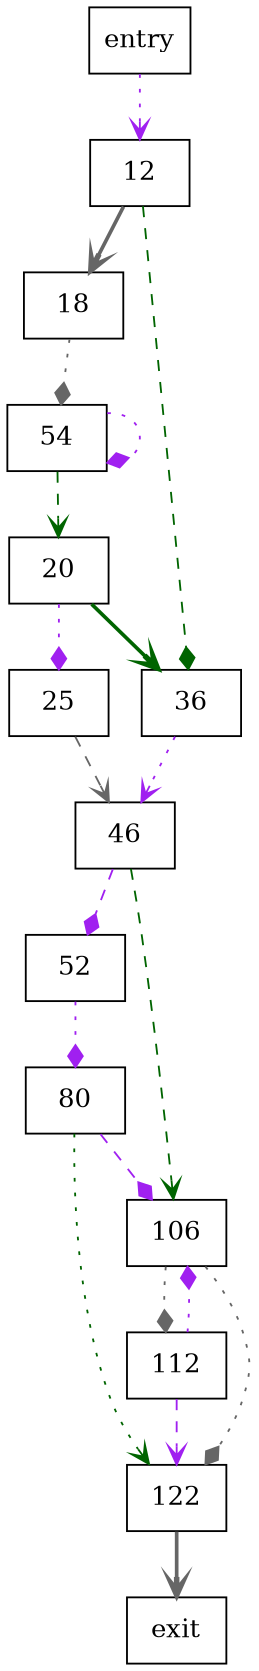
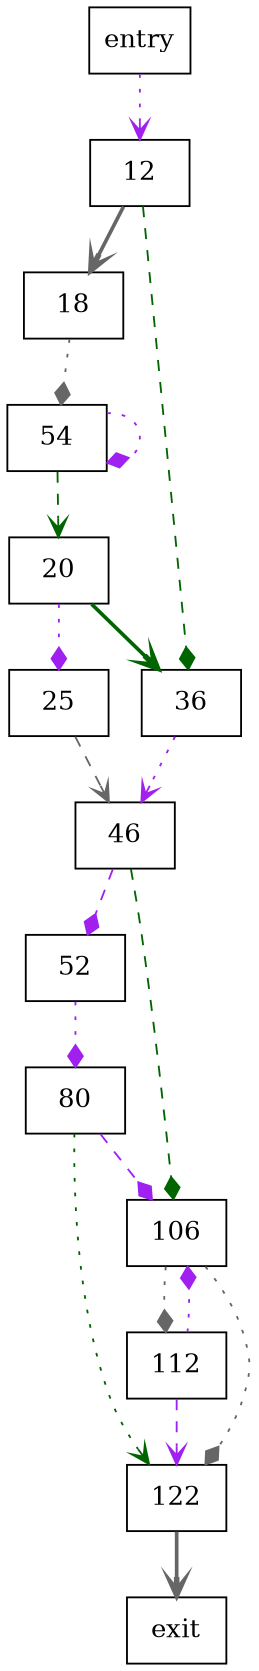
edge "46" -> "106": arrowhead vee -> diamond
